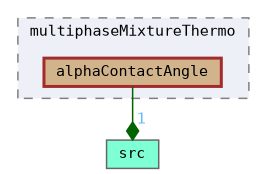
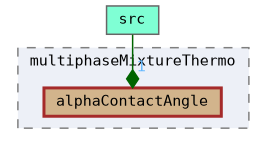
edge "alphaContactAngle" -> "src": reversed
